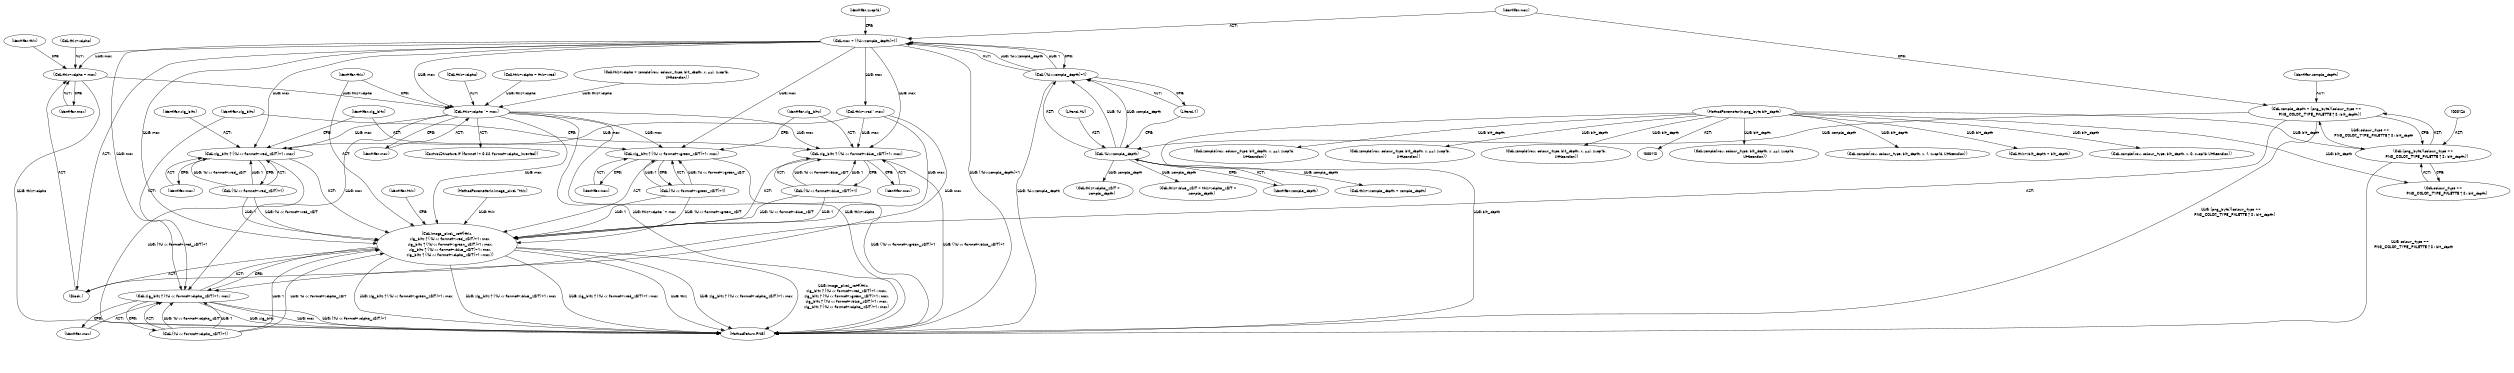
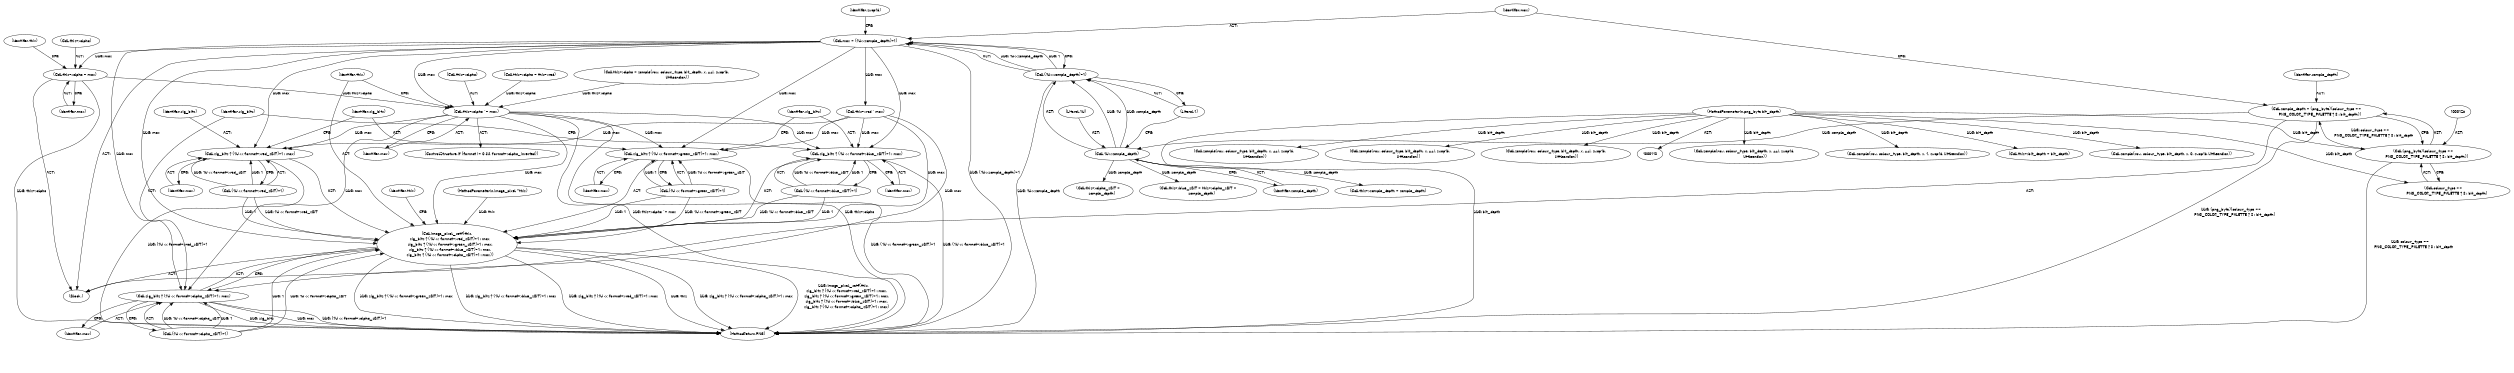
node "(Literal,7U)": label "(Literal,7U)" -> "(Literal,1U)"
edge "(Call,this->red ^ max)" -> "(Call,sig_bits ? (1U << format->green_sBIT)-1 : max)": added, label "DDG: max"
edge "(Block,)" -> "(Call,this->alpha = max)": reversed
